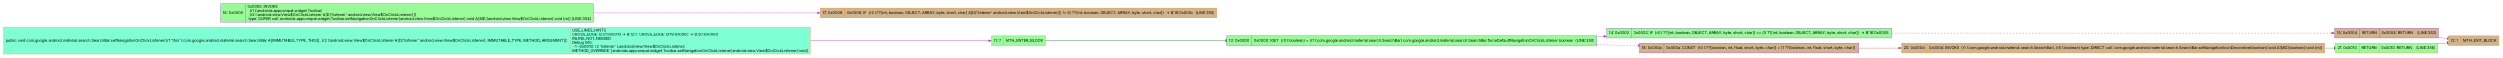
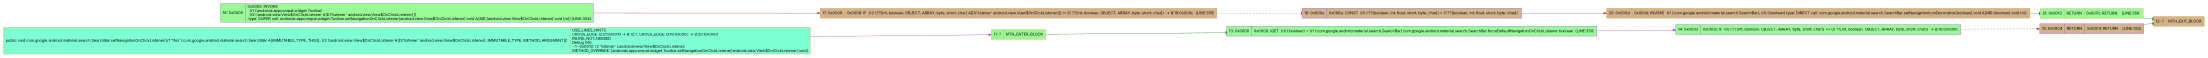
edge "16: 0x0005" -> "17: 0x0008": color purple -> brown
edge "15: 0x0004" -> "12: ?": color purple -> darkgreen
edge "13: 0x0000" -> "18: 0x000a": now "17: 0x0008" -> "18: 0x000a"
node "21: 0x0010": text "0x0010: RETURN    (LINE:356)" -> "0x0070: RETURN    (LINE:356)"
